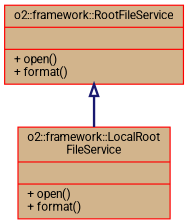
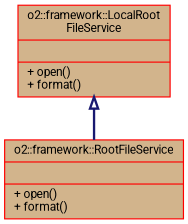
edge "o2::framework::LocalRoot" -> "o2::framework::RootFileService": reversed
